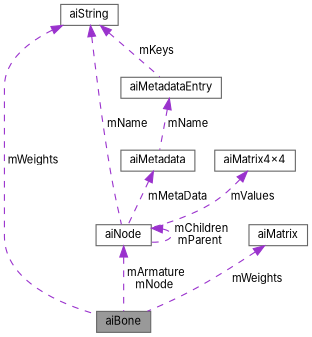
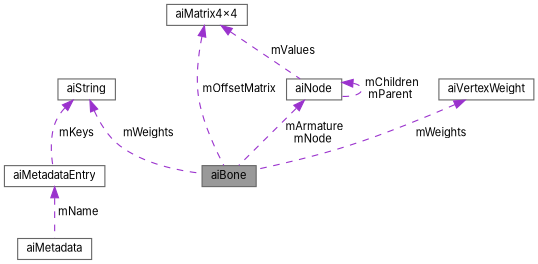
edge "aiBone" -> "aiMatrix4x4": added, label "mOffsetMatrix"
edge "aiNode" -> "aiString": removed, label "mName"
edge "aiNode" -> "aiMetadata": removed, label "mMetaData"
node "aiMatrix": label "aiMatrix" -> "aiVertexWeight"
